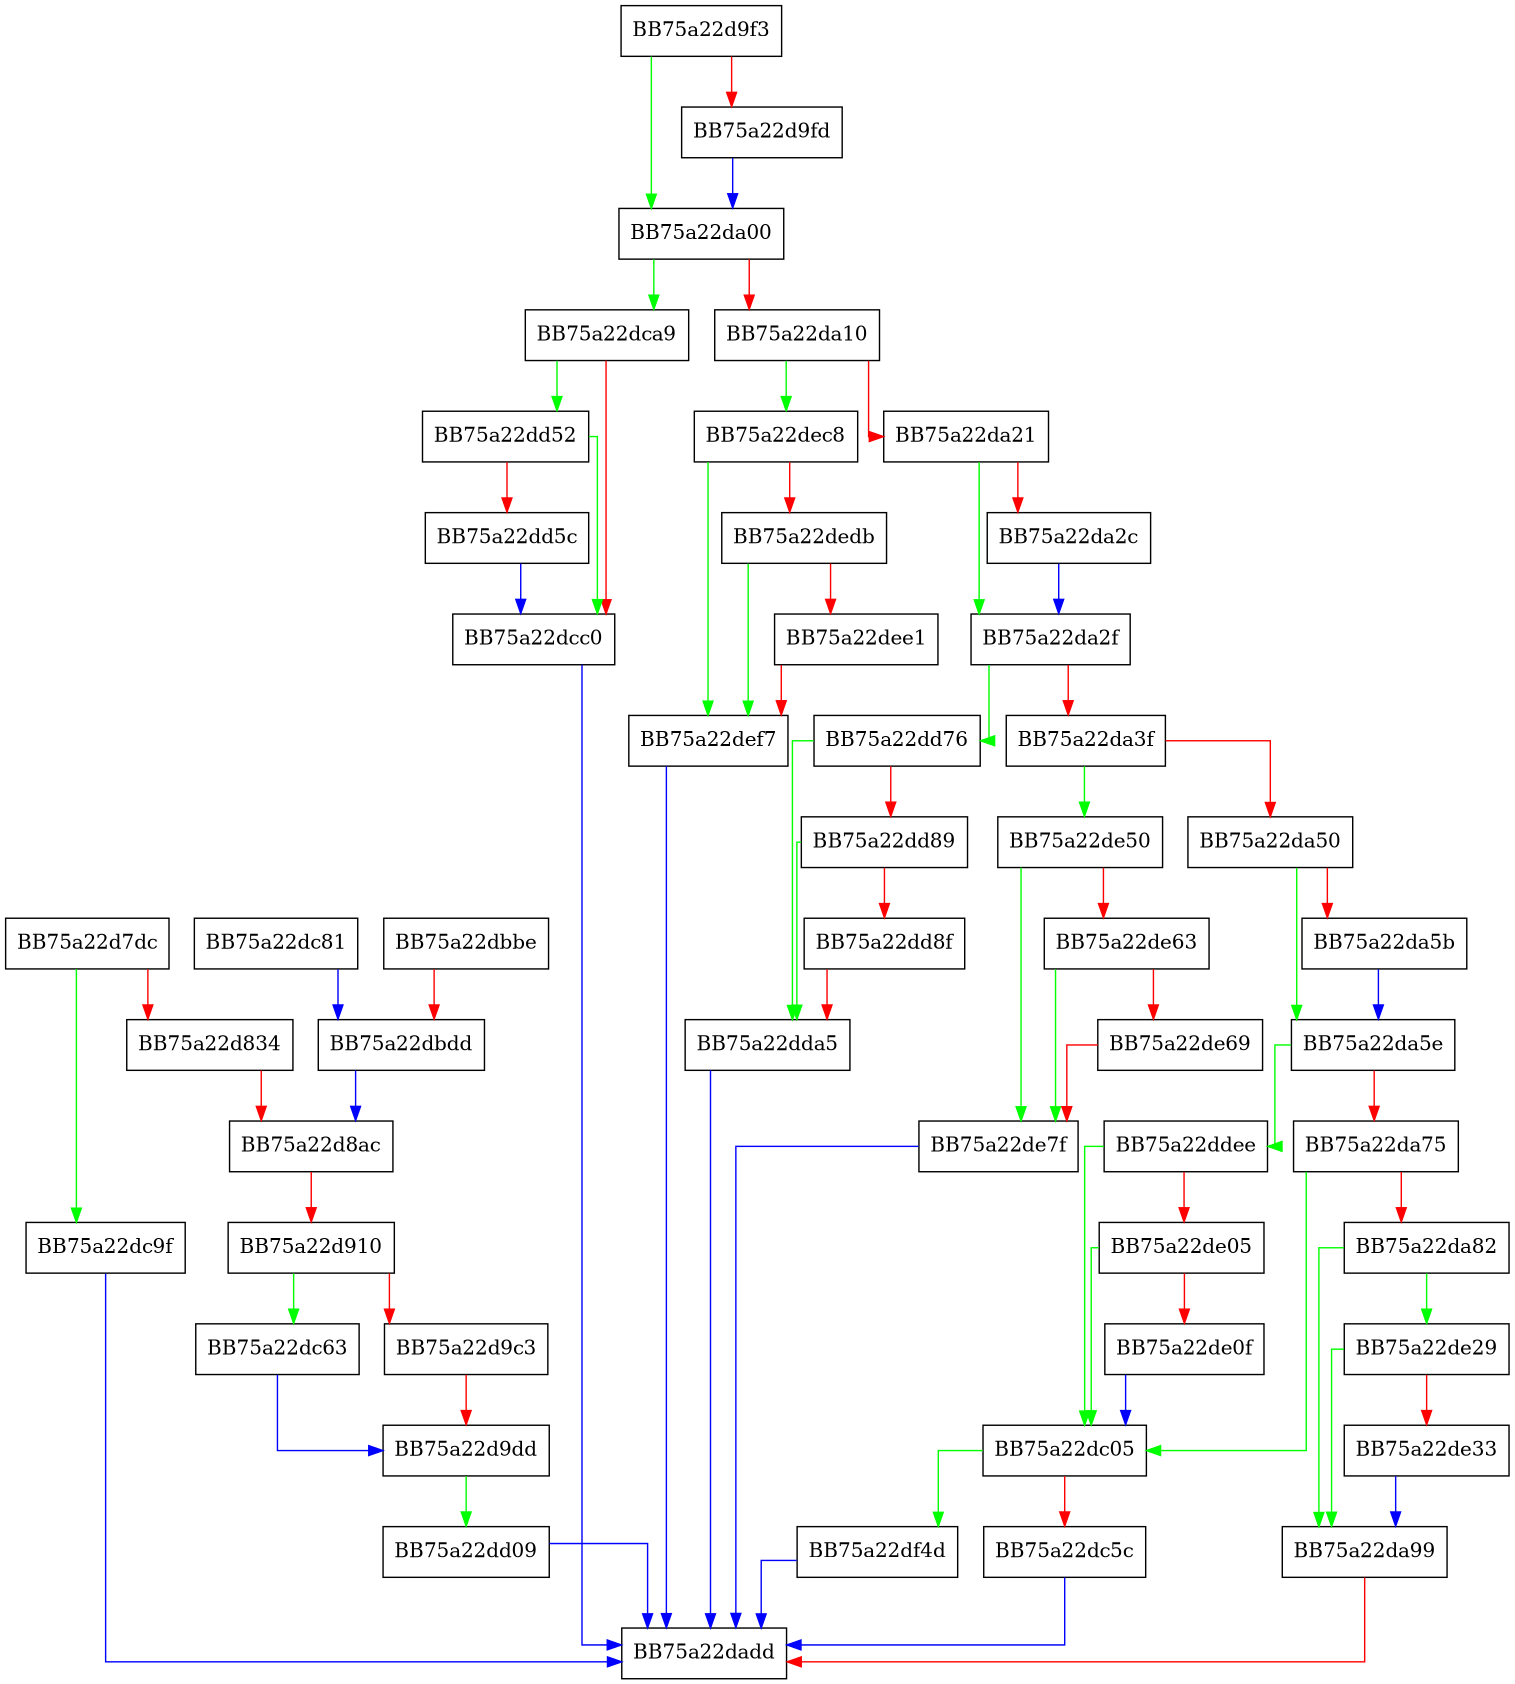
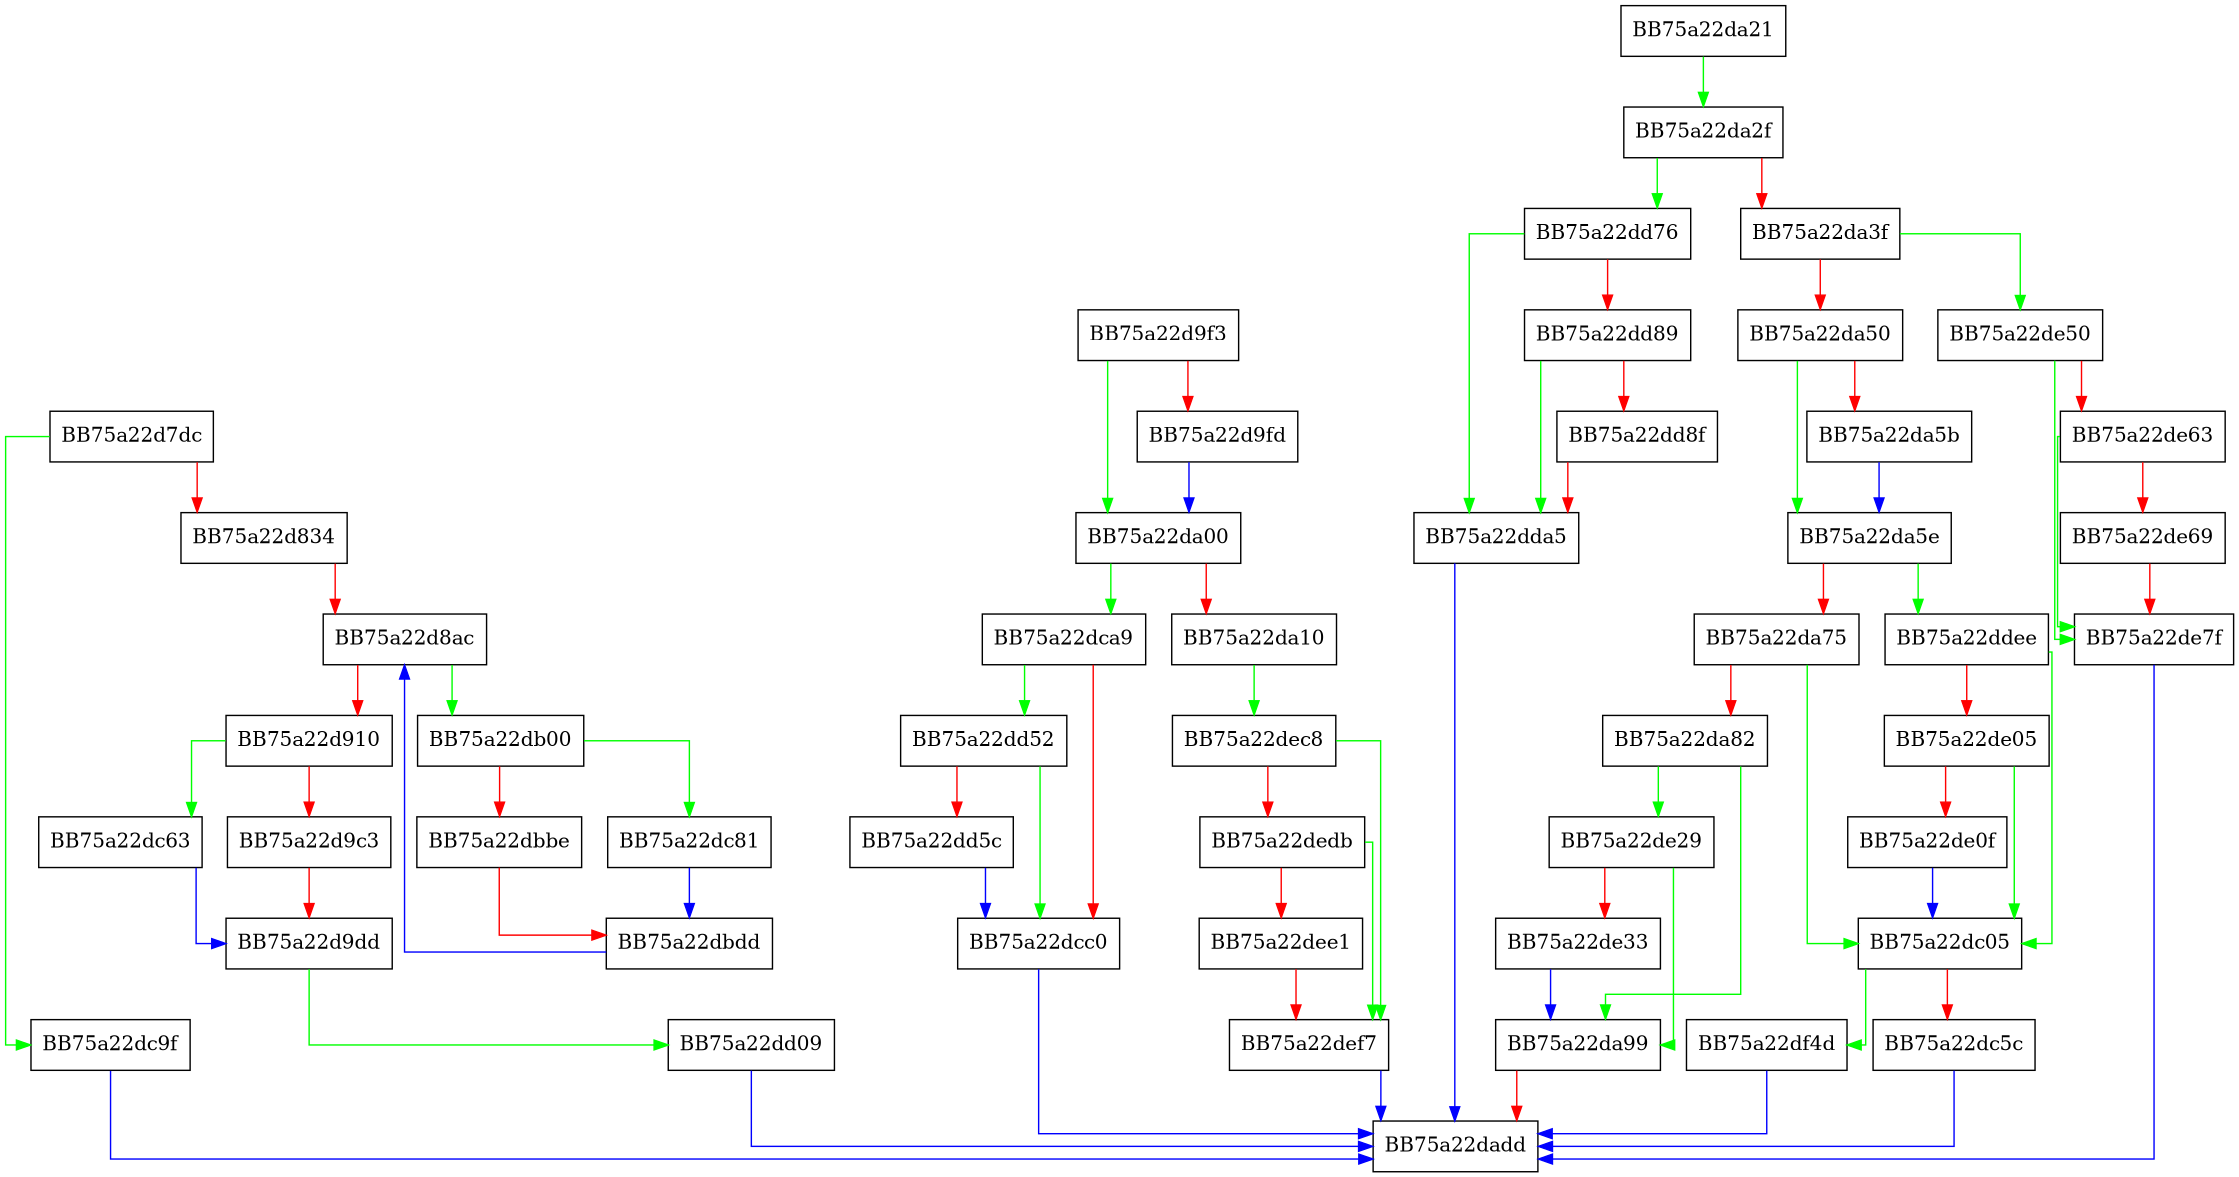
edge "BB75a22da10" -> "BB75a22da21": removed
node "BB75a22da2c": removed
node "BB75a22db00": added
